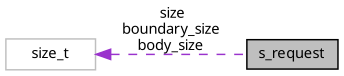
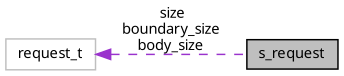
node "size_t": label "size_t" -> "request_t"
